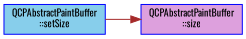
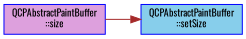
edge "QCPAbstractPaintBuffer ::setSize" -> "QCPAbstractPaintBuffer ::size": reversed
